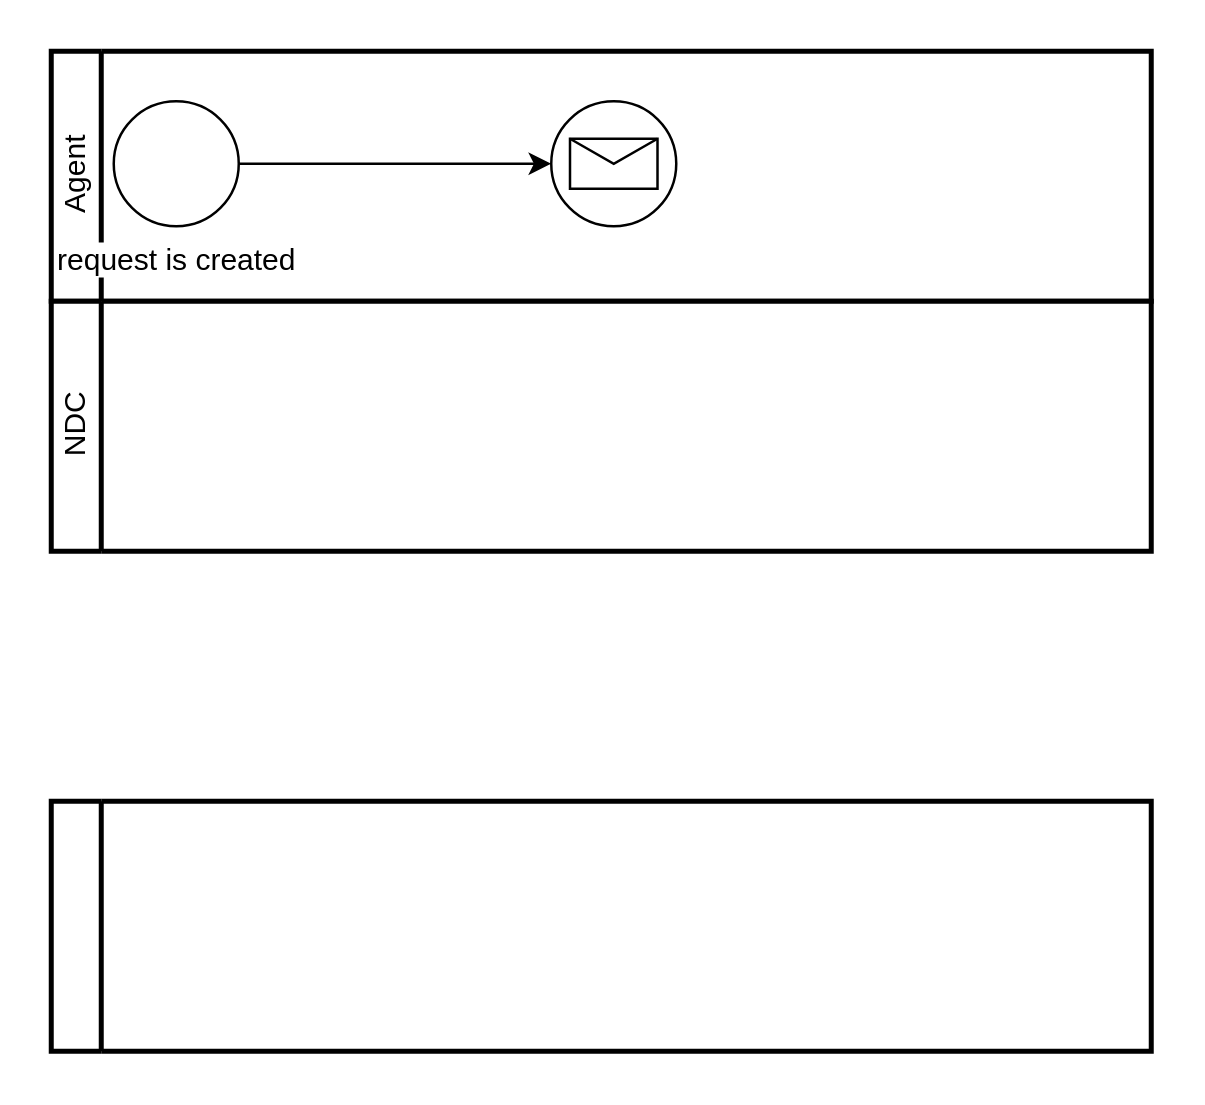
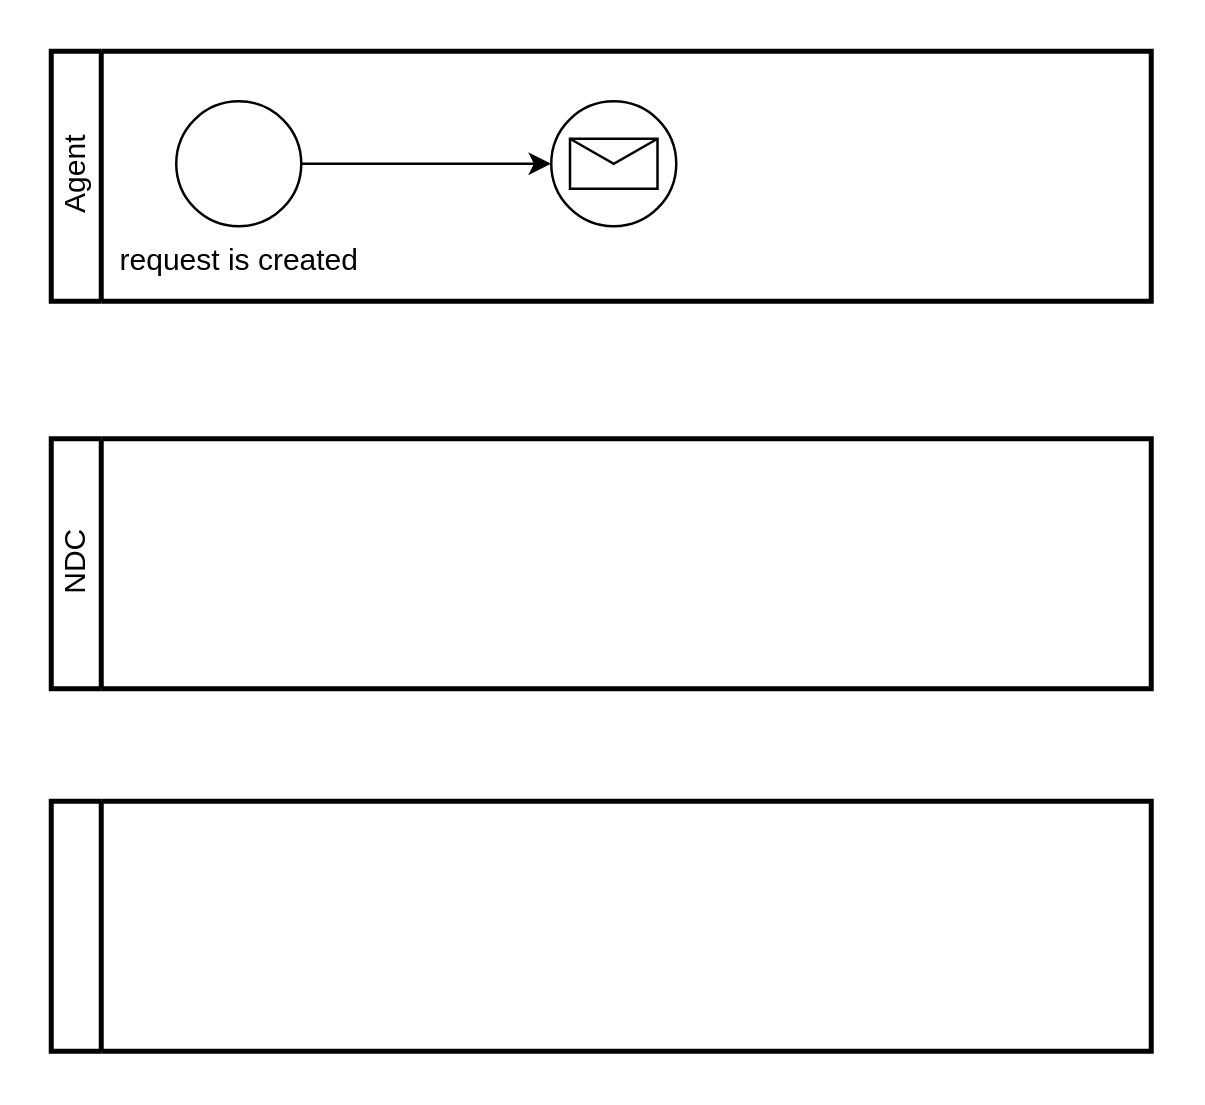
node "request is created": moved (176, 164) -> (239, 164)
node "NDC": moved (601, 426) -> (601, 564)
